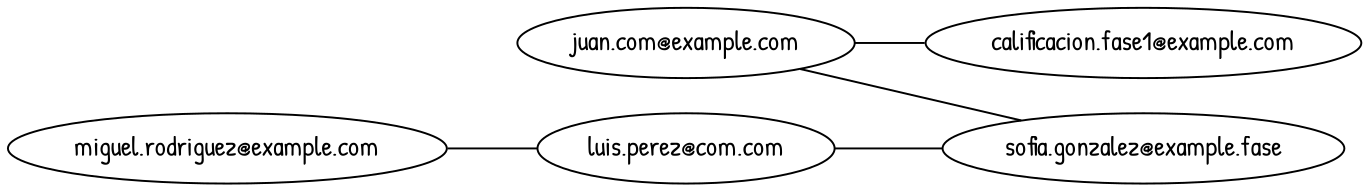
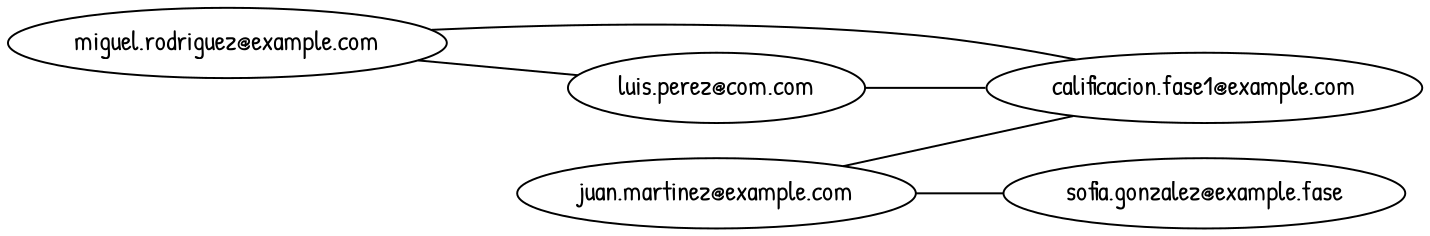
edge "miguel.rodriguez@example.com" -- "calificacion.fase1@example.com": added
node "juan.com@example.com": label "juan.com@example.com" -> "juan.martinez@example.com"
edge "luis.perez@com.com" -- "sofia.gonzalez@example.fase": now "luis.perez@com.com" -- "calificacion.fase1@example.com"
